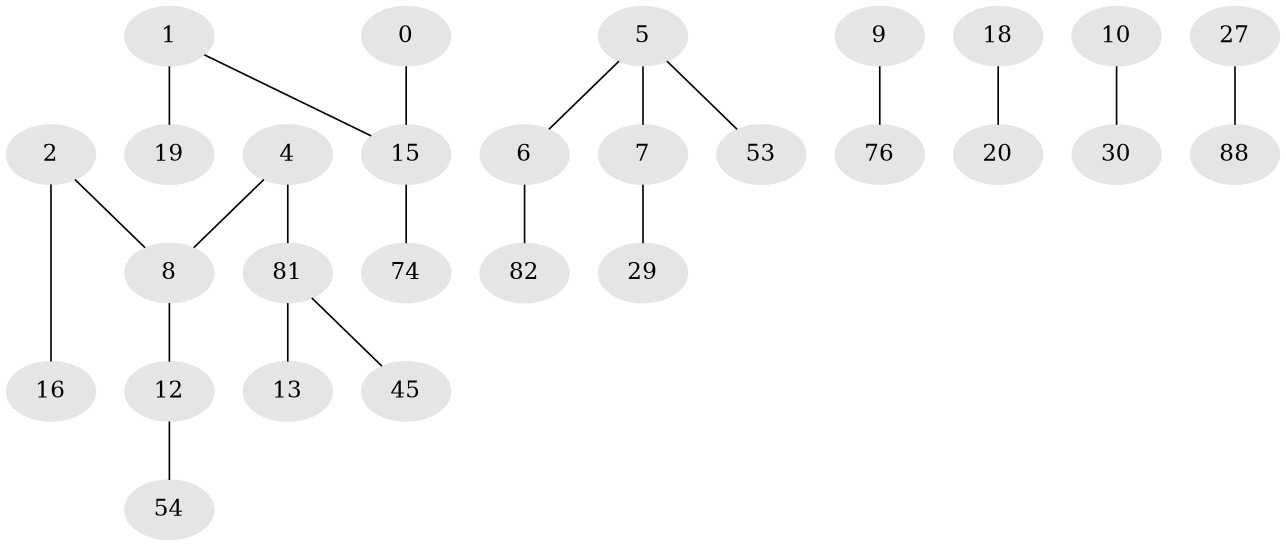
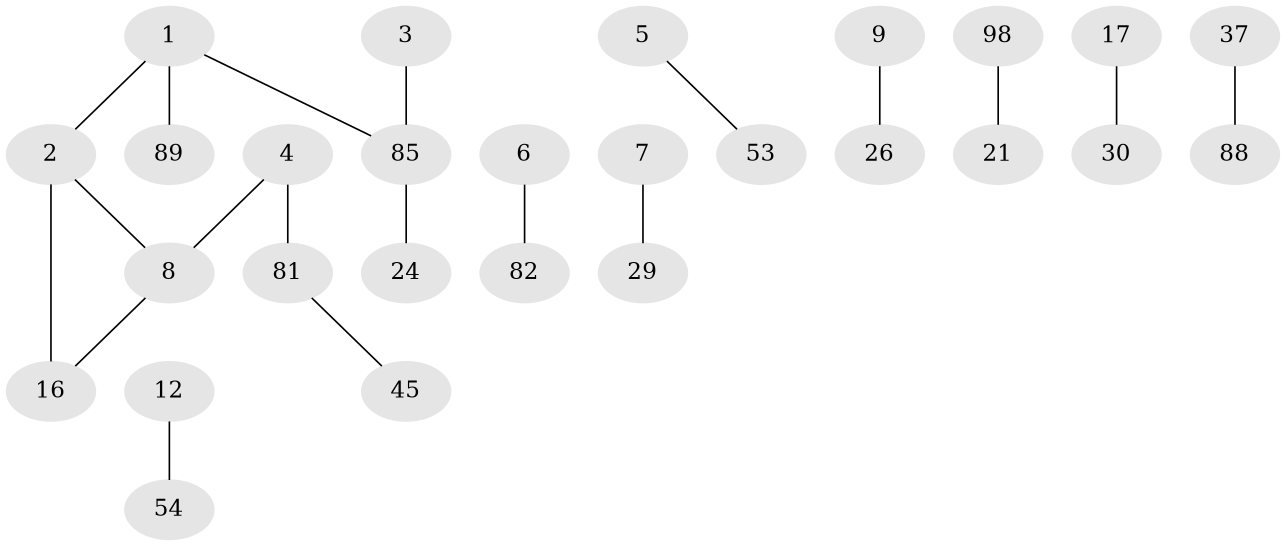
node "0": label "0" -> "3"
node "18": label "18" -> "98"
node "10": label "10" -> "17"
node "27": label "27" -> "37"
edge "1" -- "2": added
edge "5" -- "6": removed
edge "5" -- "7": removed
node "19": label "19" -> "89"
node "15": label "15" -> "85"
node "76": label "76" -> "26"
node "20": label "20" -> "21"
node "74": label "74" -> "24"
edge "8" -- "12": now "8" -- "16"
node "13": removed
